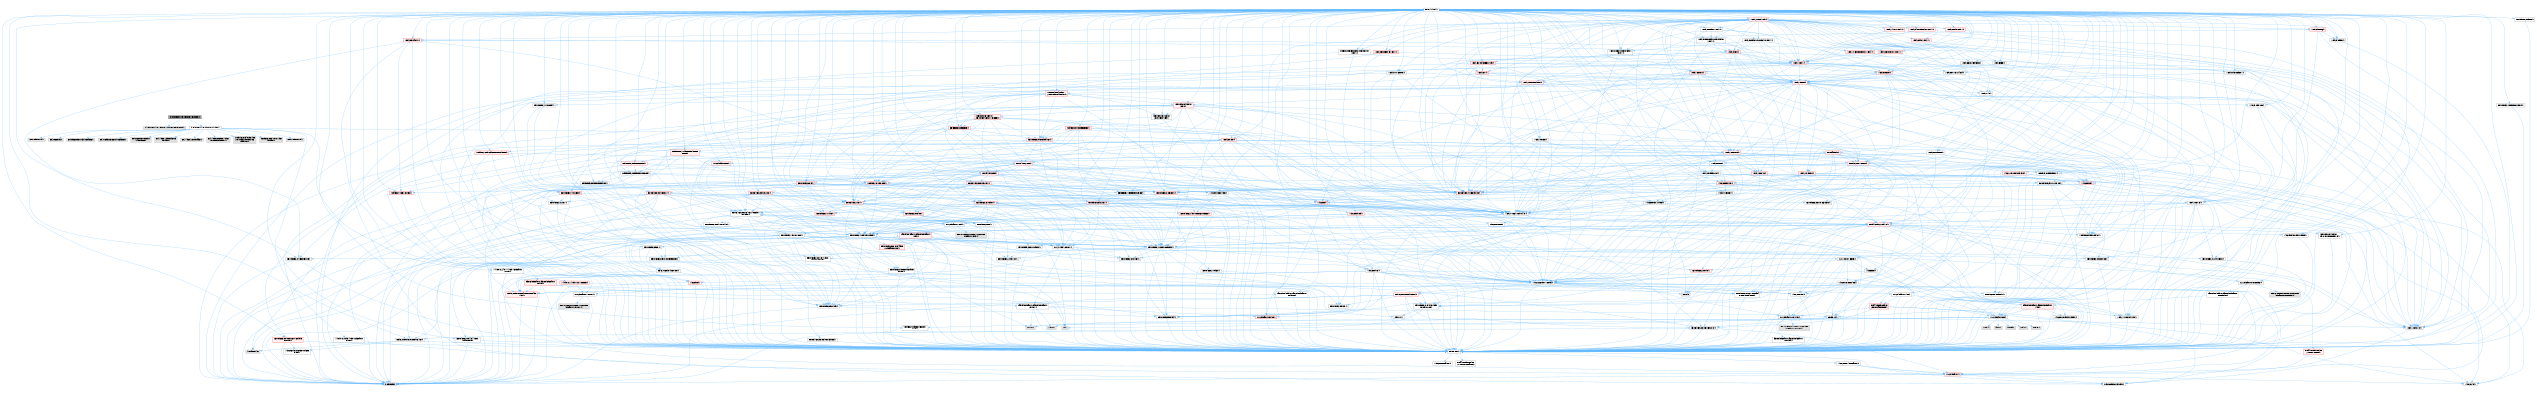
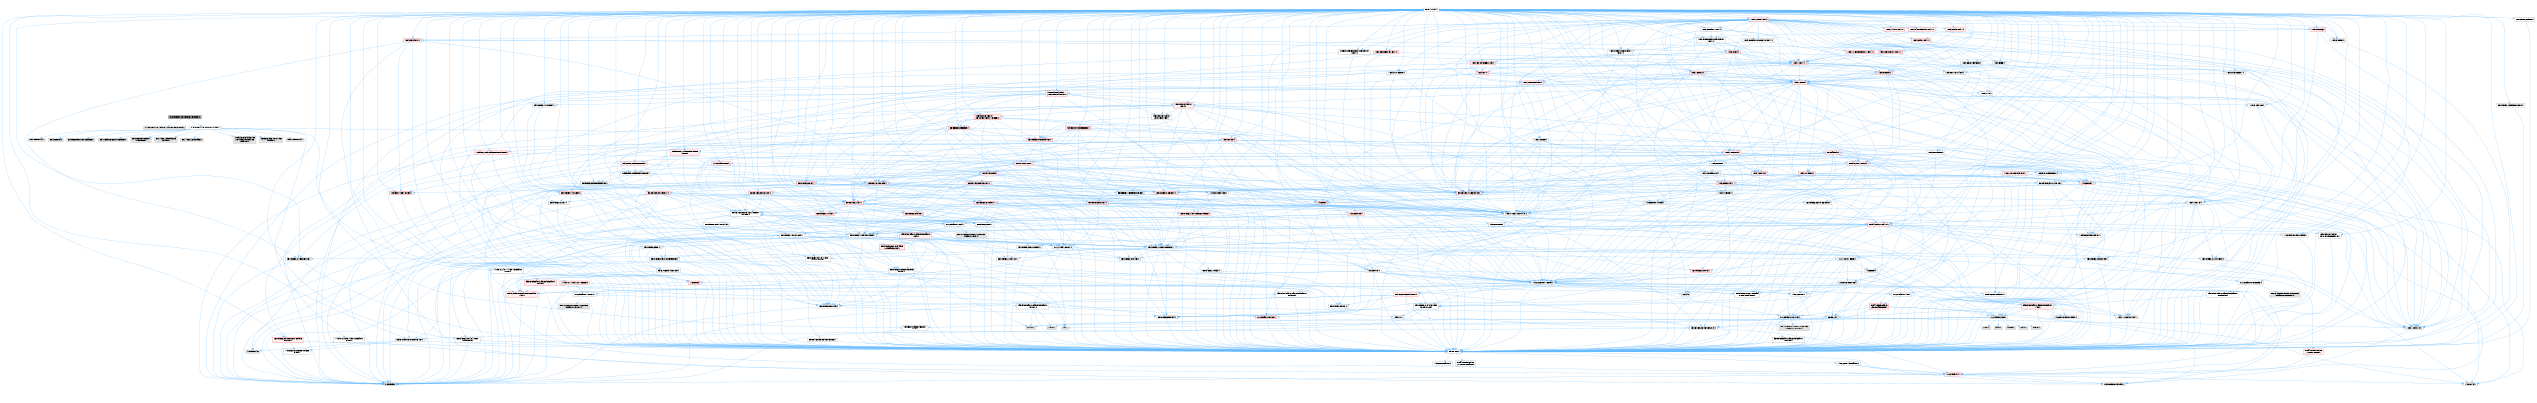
node "api/video_codecs/video _encoder_factory.h": removed
